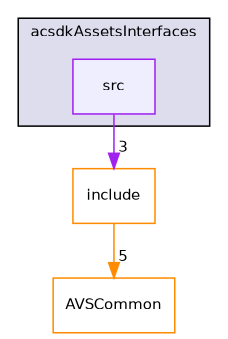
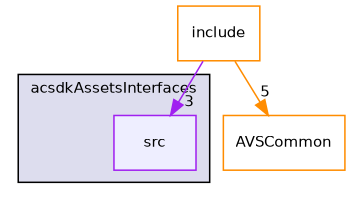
edge "src" -> "include": reversed
